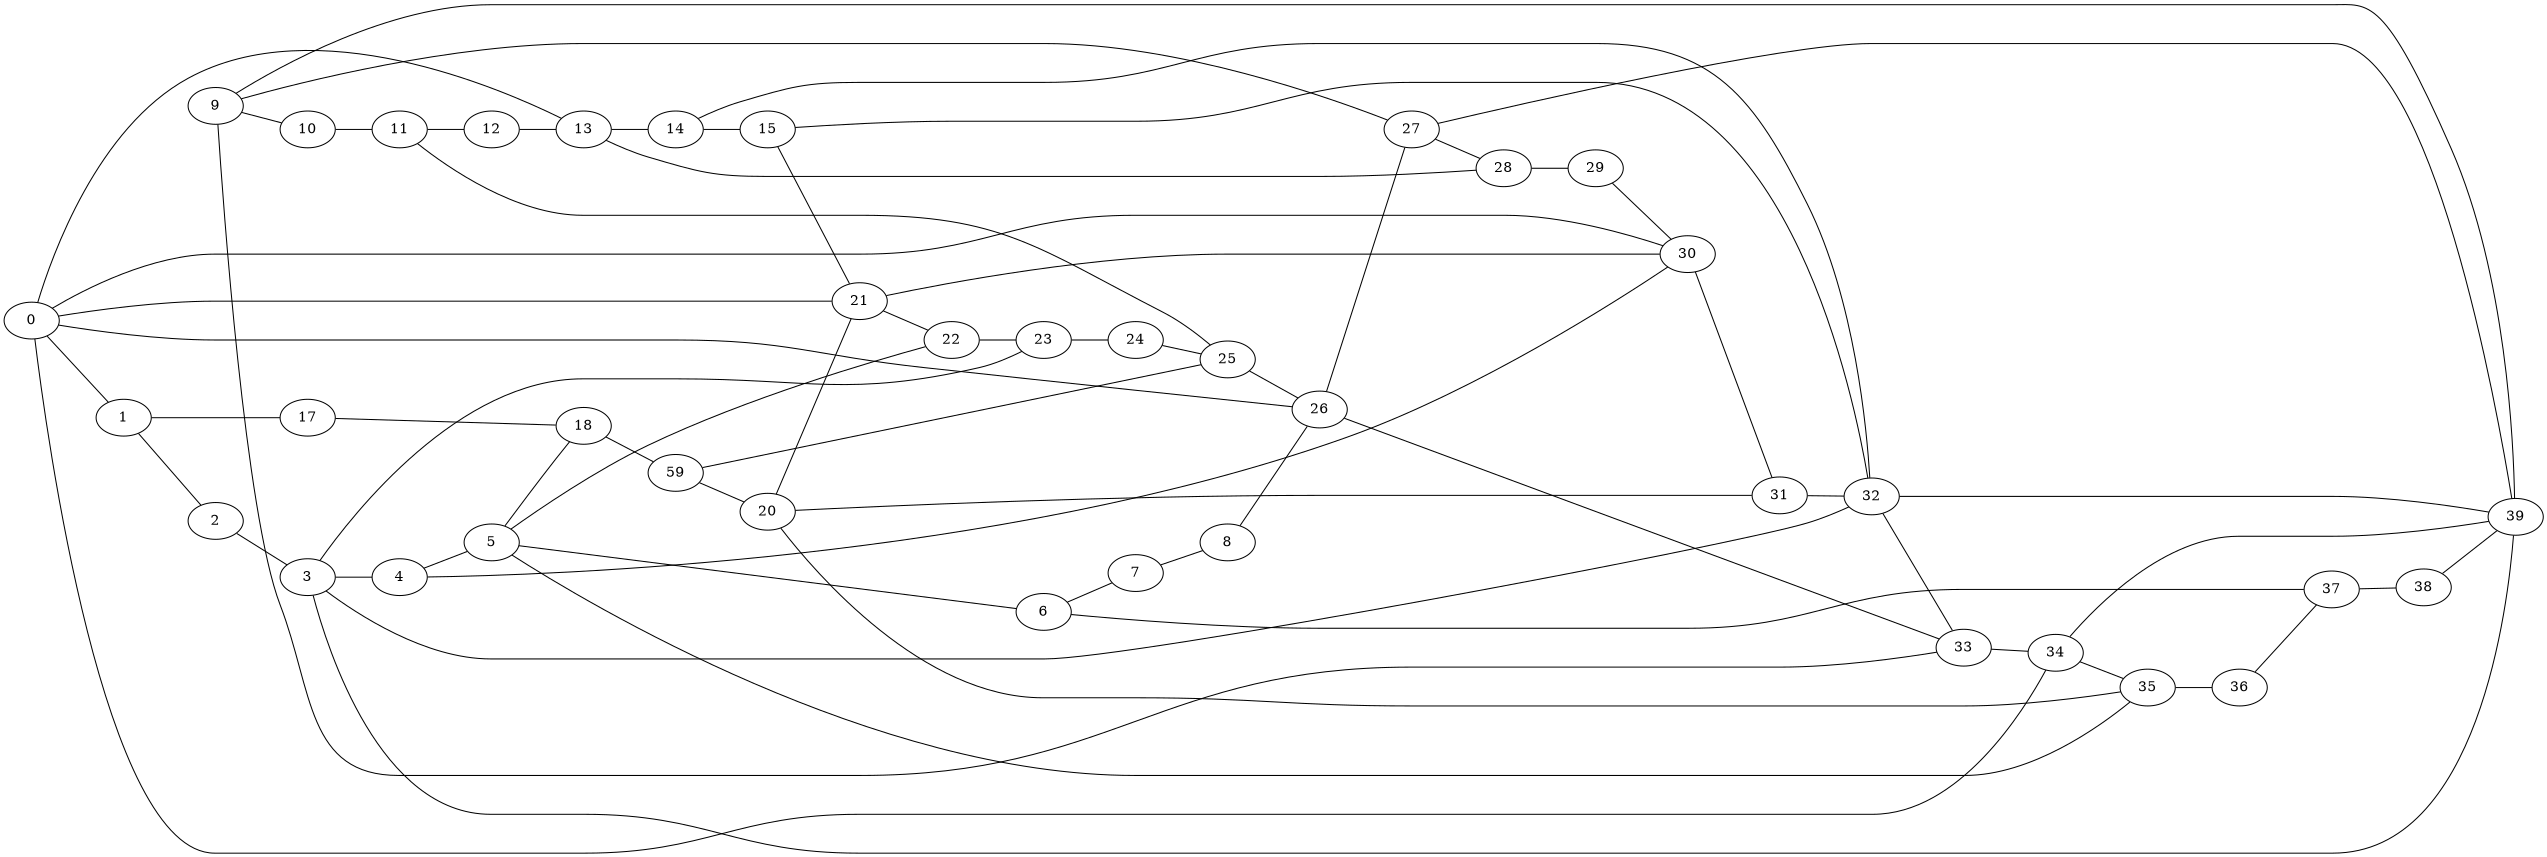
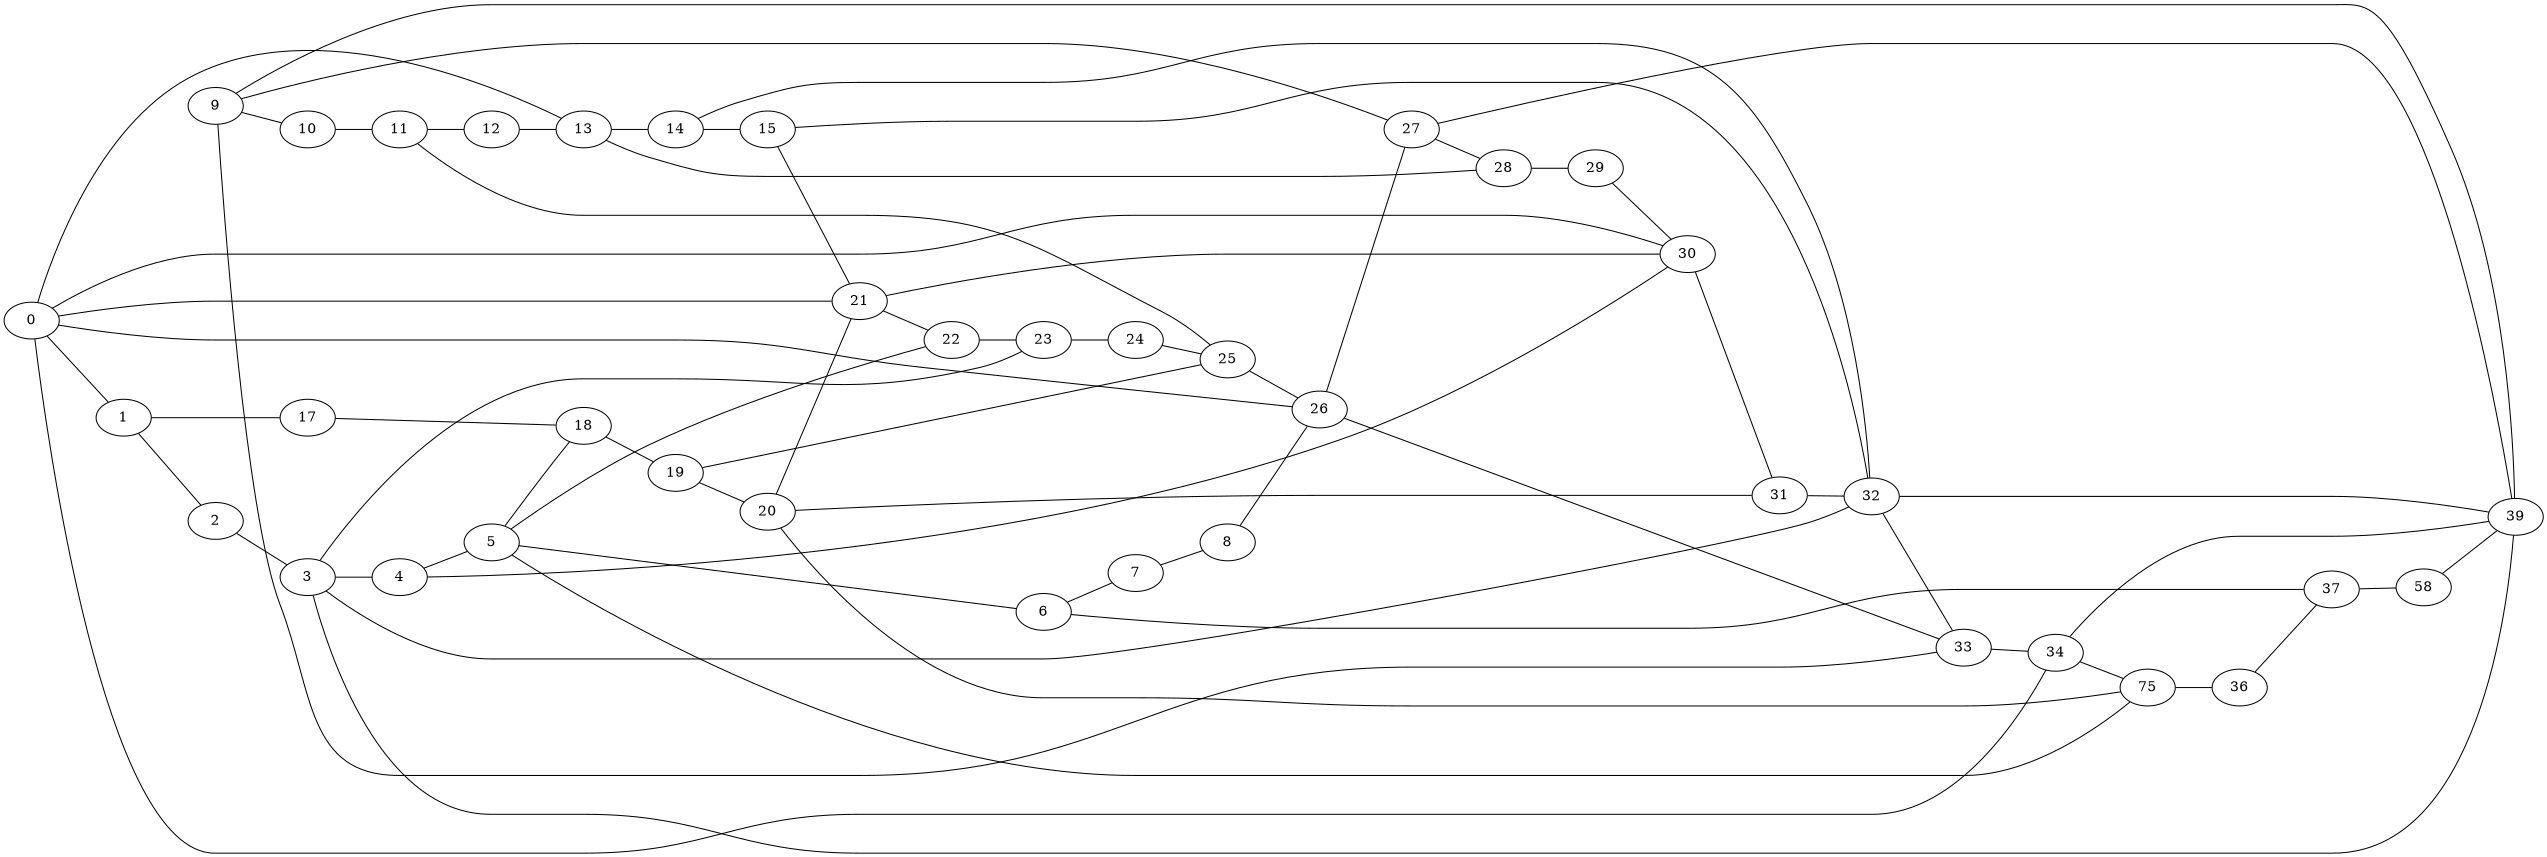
node "59": label "59" -> "19"
node "38": label "38" -> "58"
node "35": label "35" -> "75"
